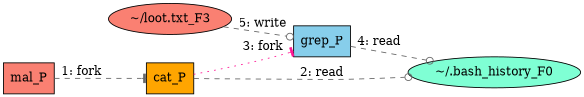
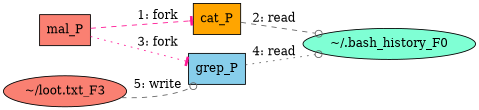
edge "grep_P" -> "~/.bash_history_F0": style dashed -> dotted
edge "cat_P" -> "grep_P": now "mal_P" -> "grep_P"
edge "mal_P" -> "cat_P": color gray40 -> deeppink
